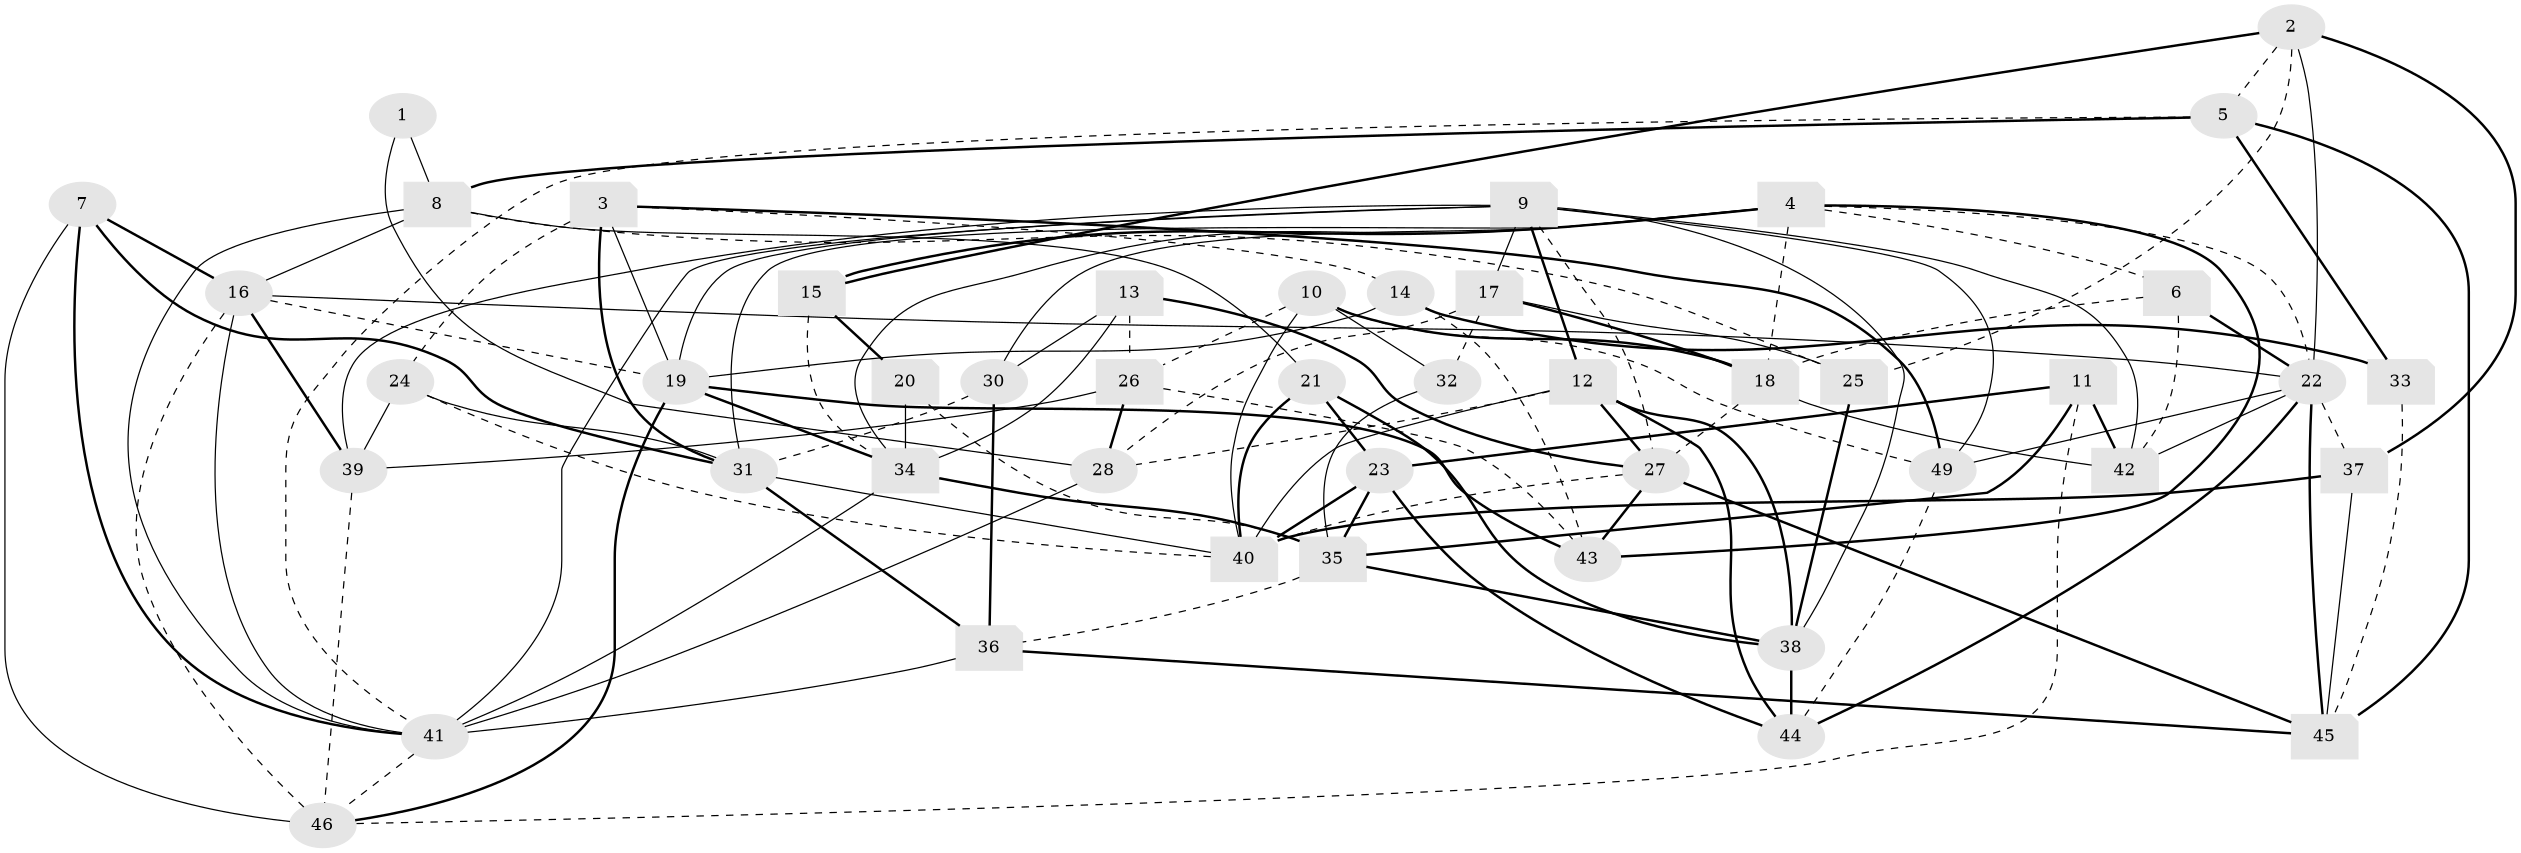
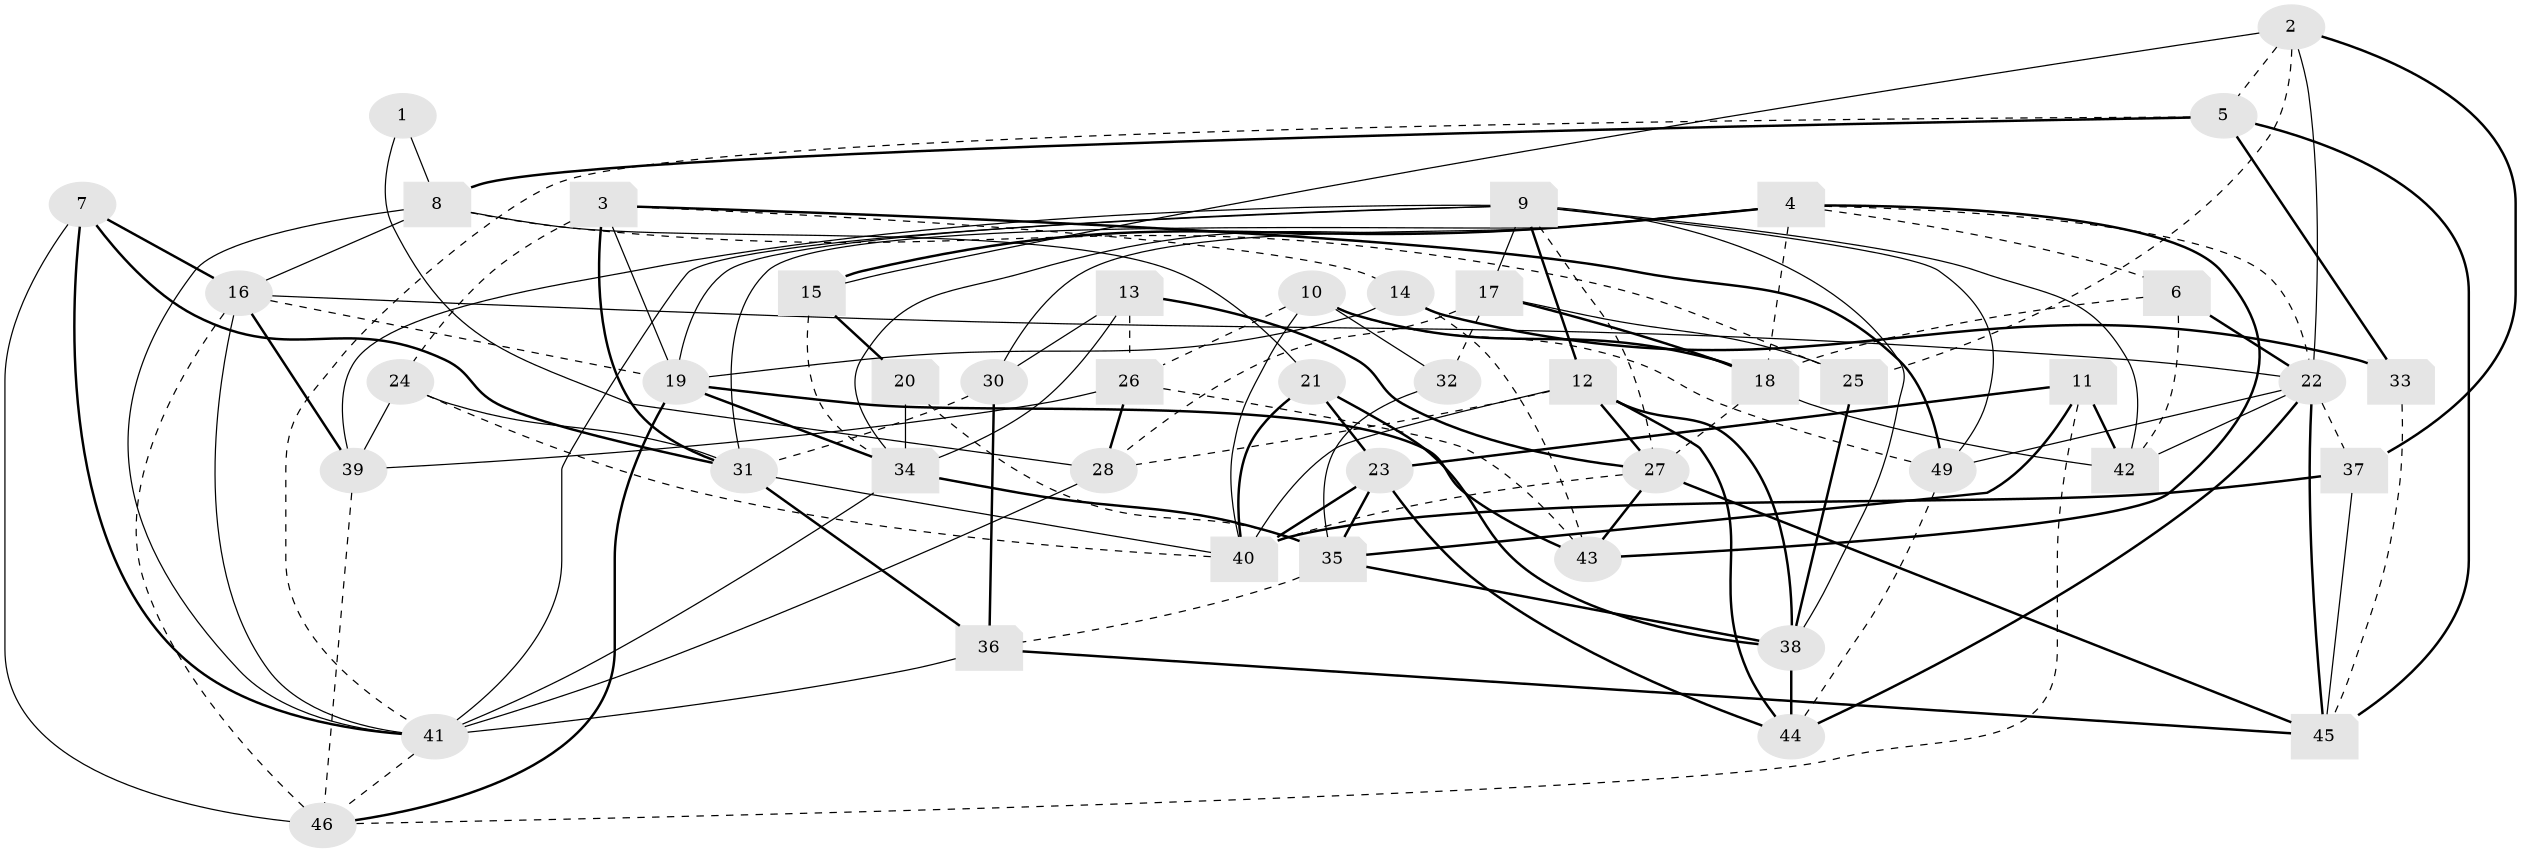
edge "2" -- "15": style bold -> solid
